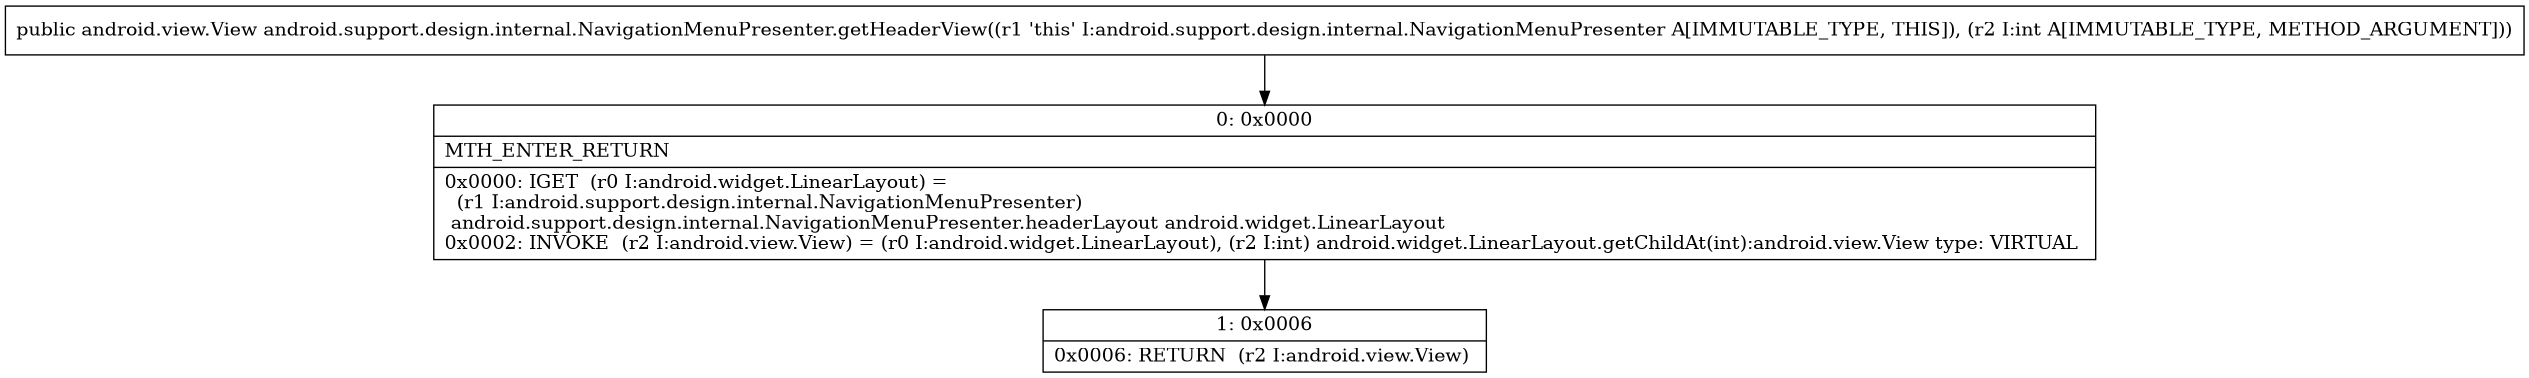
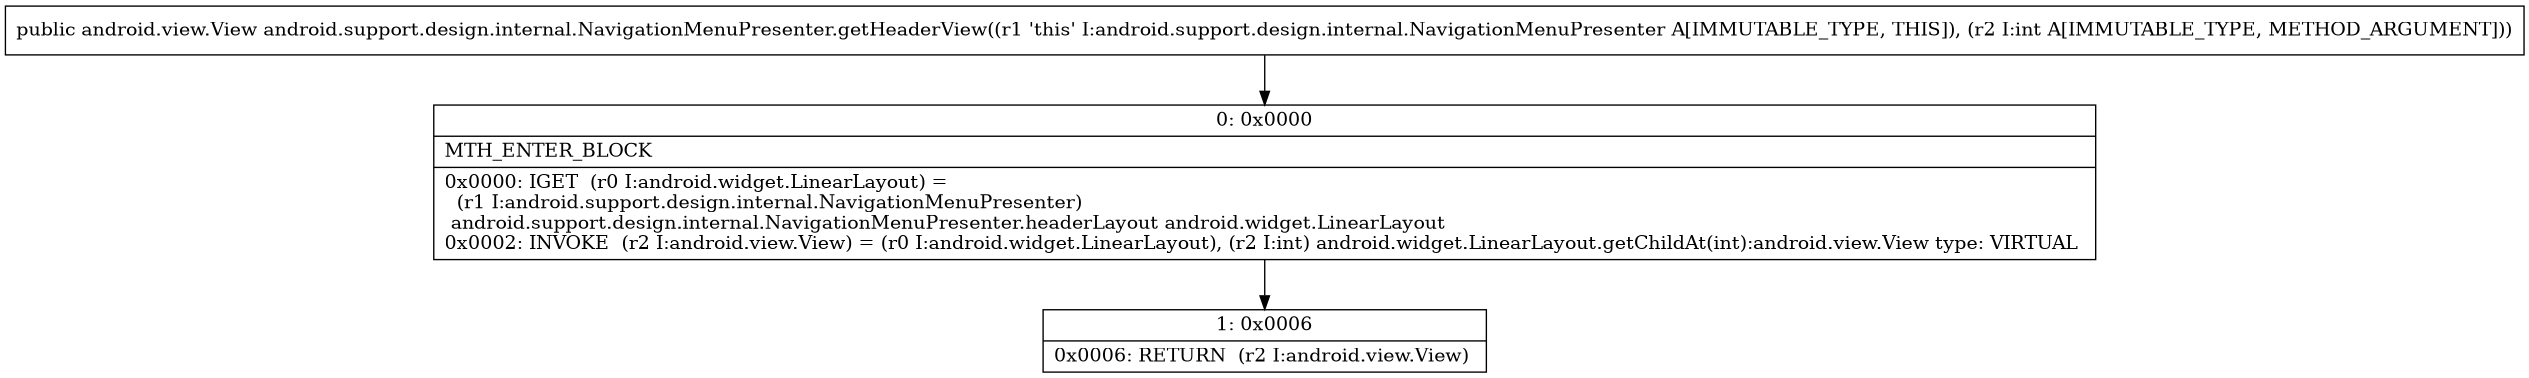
node "0: 0x0000": text "MTH_ENTER_RETURN" -> "MTH_ENTER_BLOCK"
